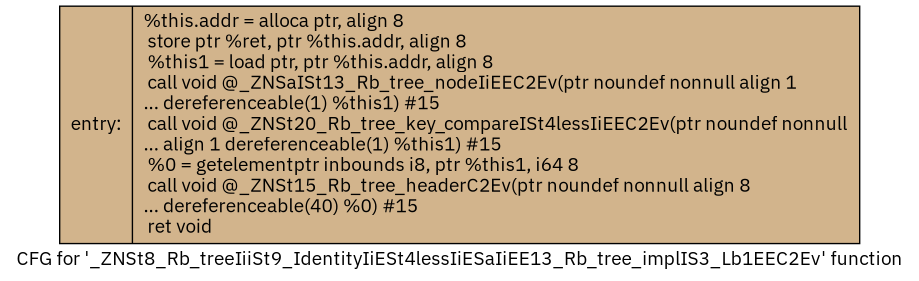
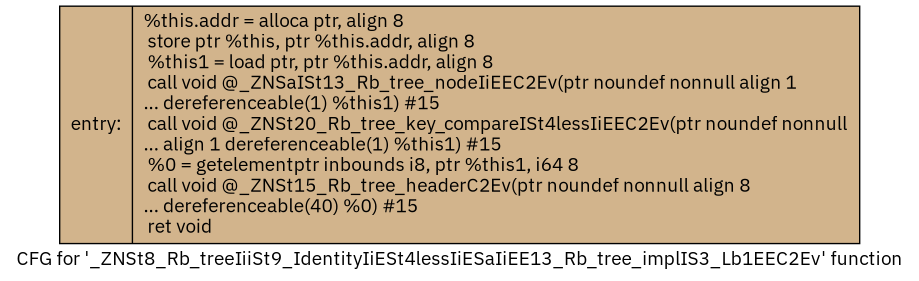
node "entry:": text "store ptr %ret, ptr %this.addr, align 8" -> "store ptr %this, ptr %this.addr, align 8"
